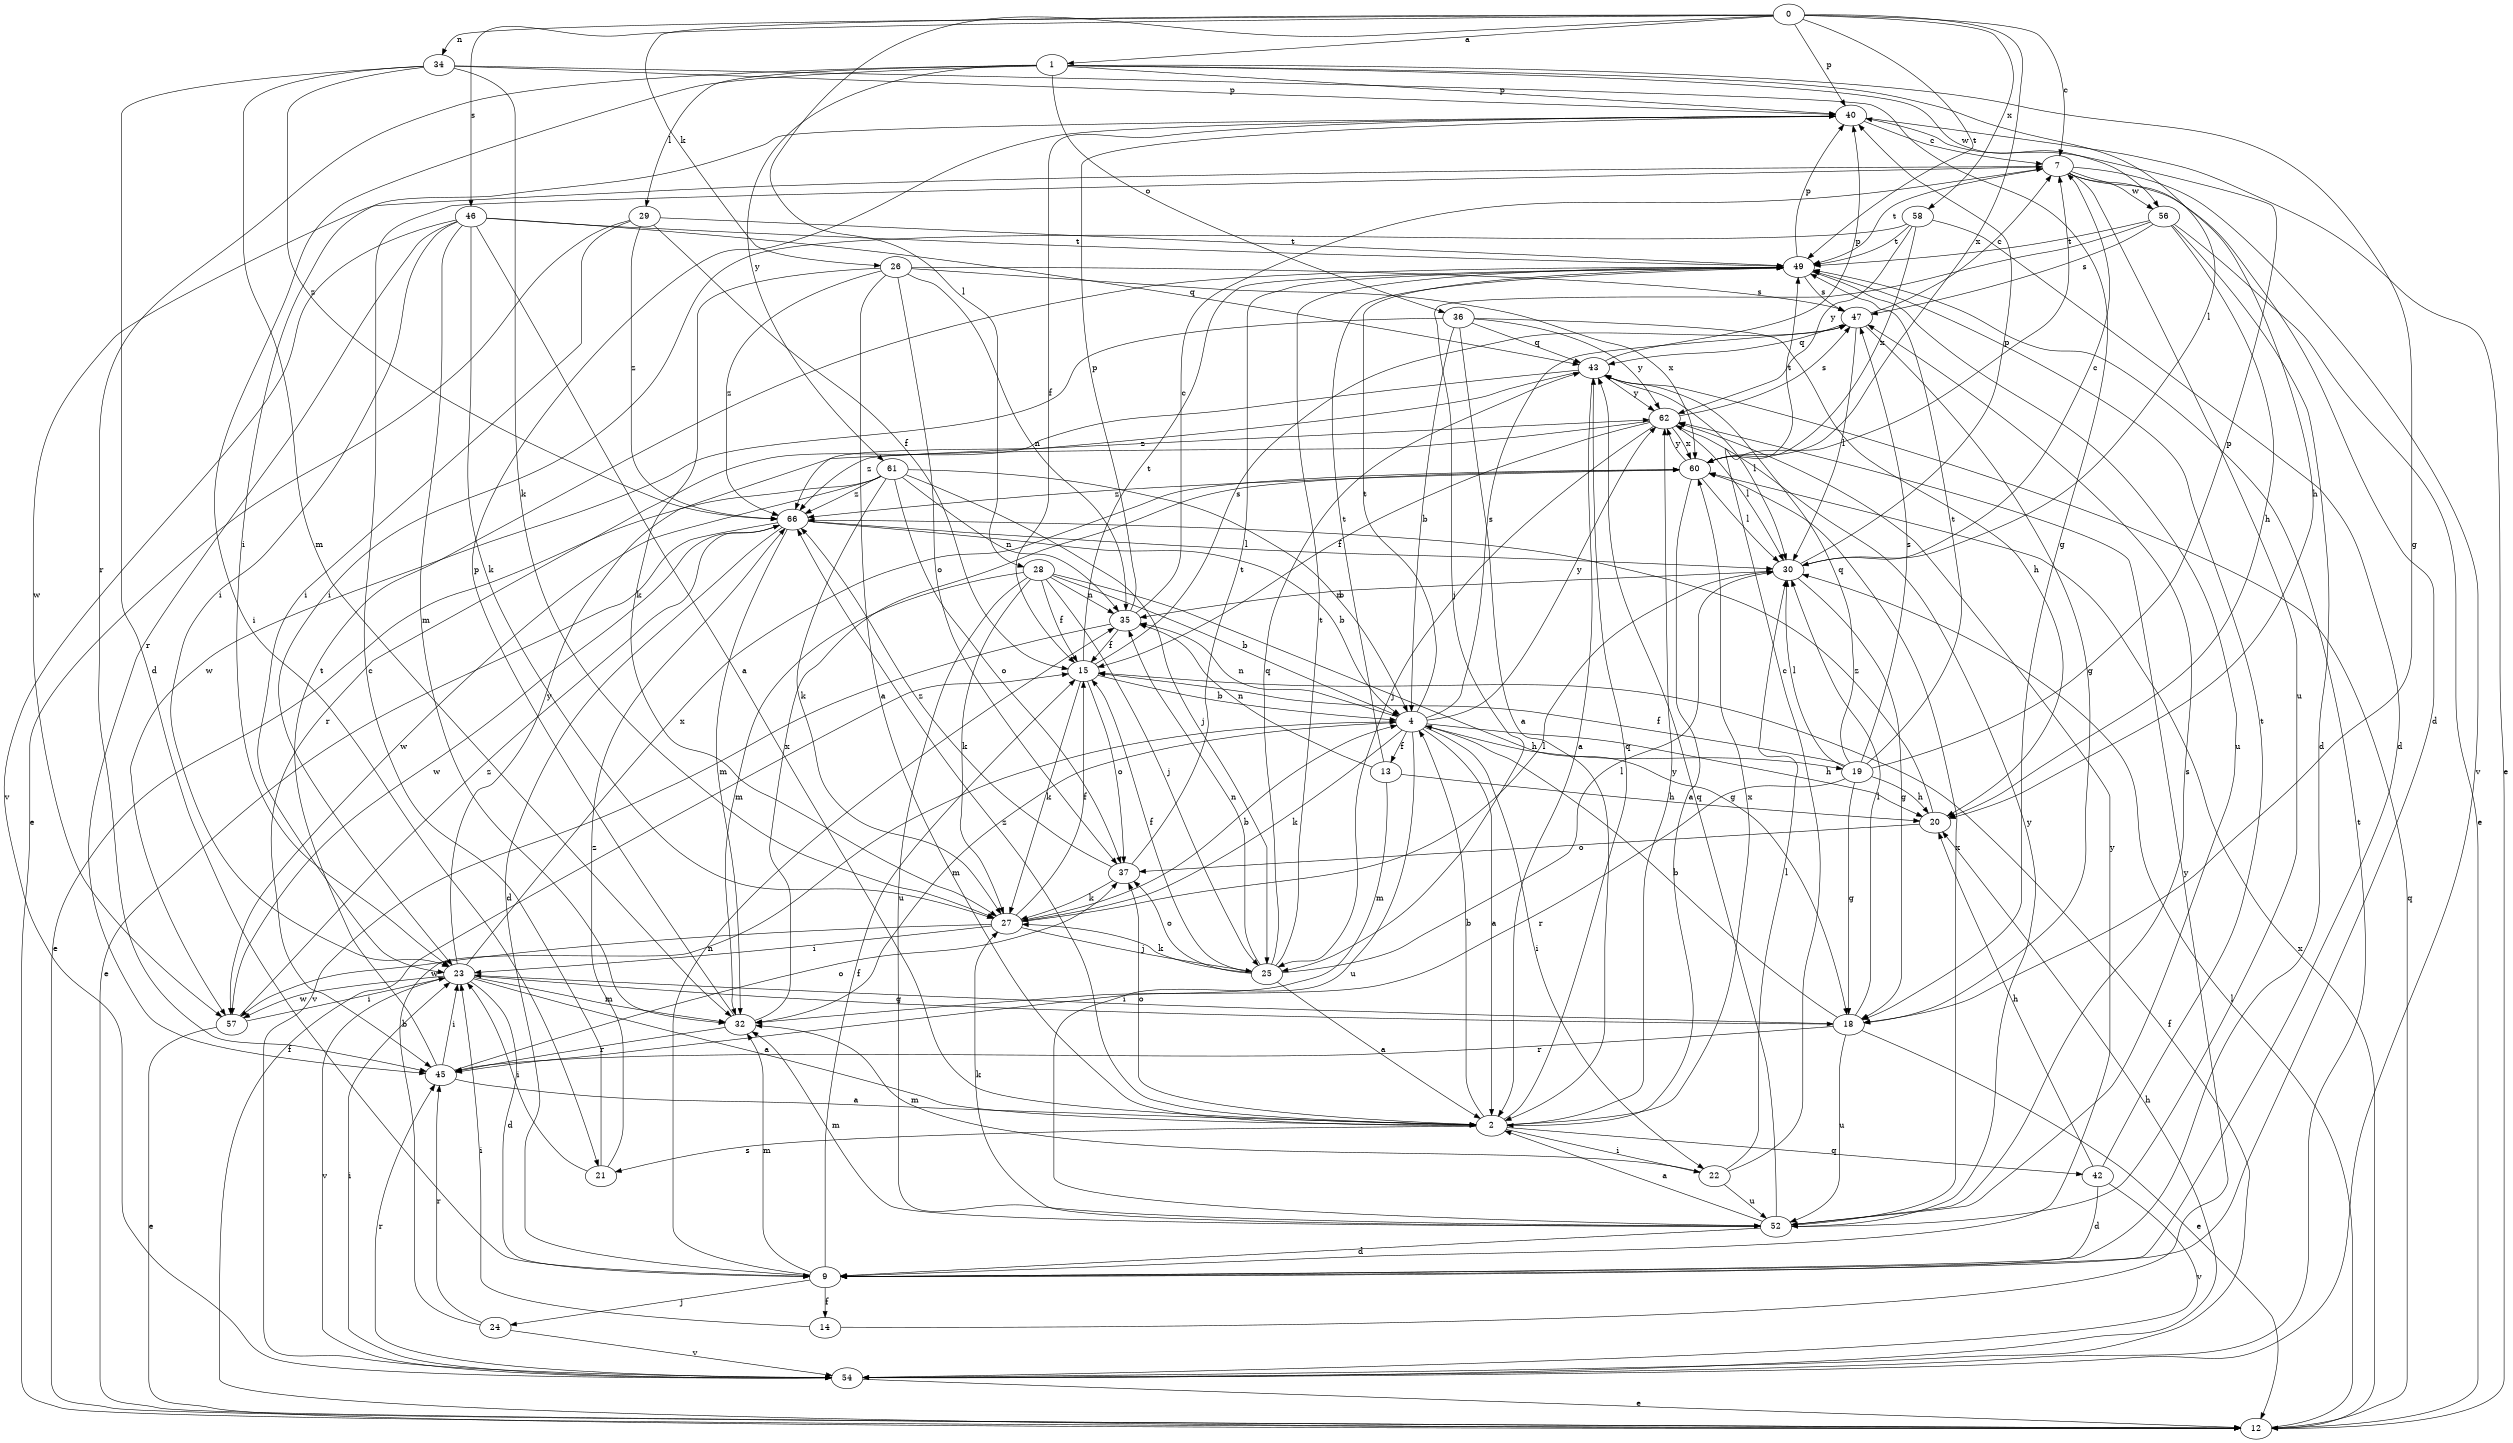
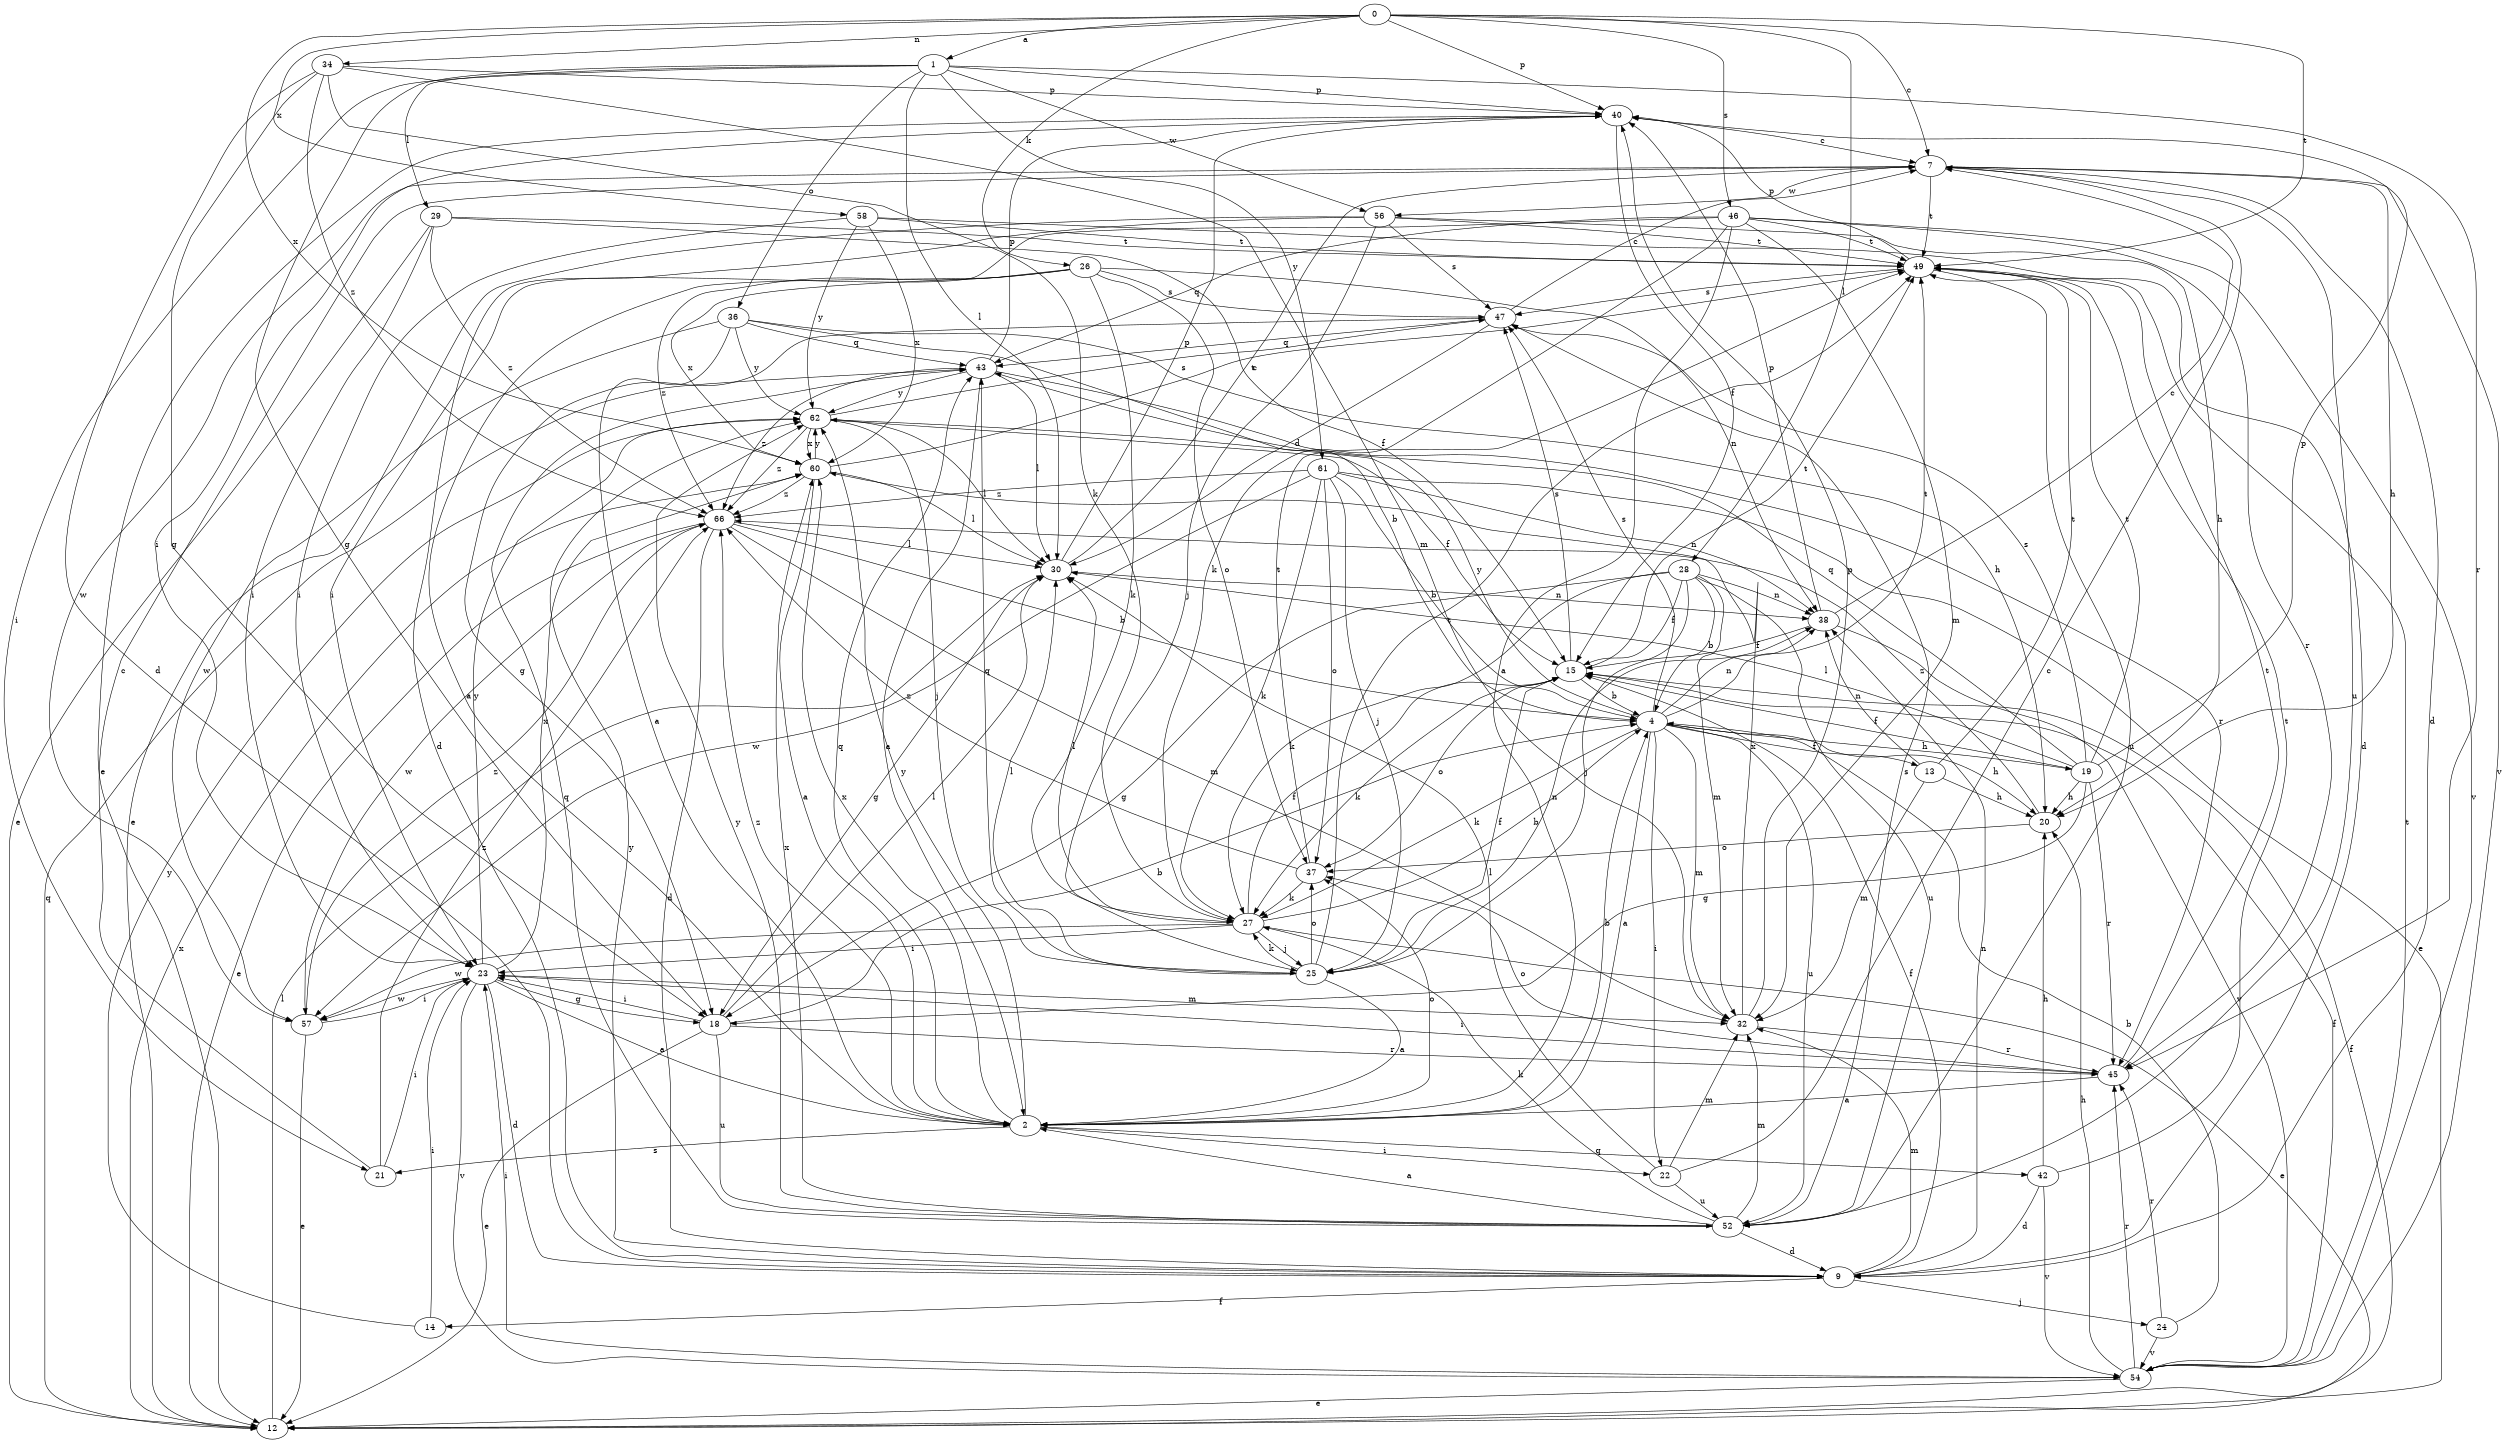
edge "47" -> "30": label "l" -> "d"
node "35": label "35" -> "38"
edge "27" -> "12": added, label "e"
